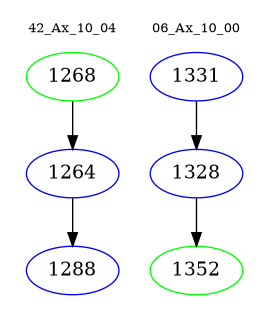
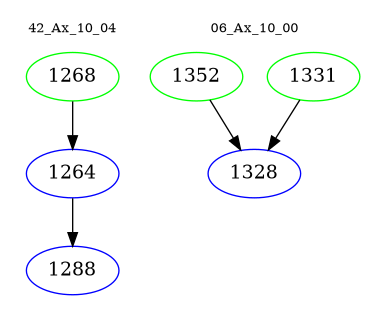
node "1331": color blue -> green
edge "1328" -> "1352": reversed
